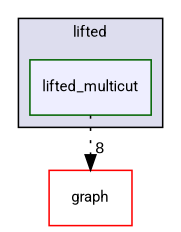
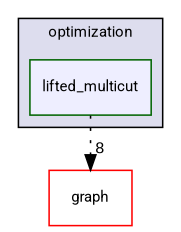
cluster "lifted": label "lifted" -> "optimization"
